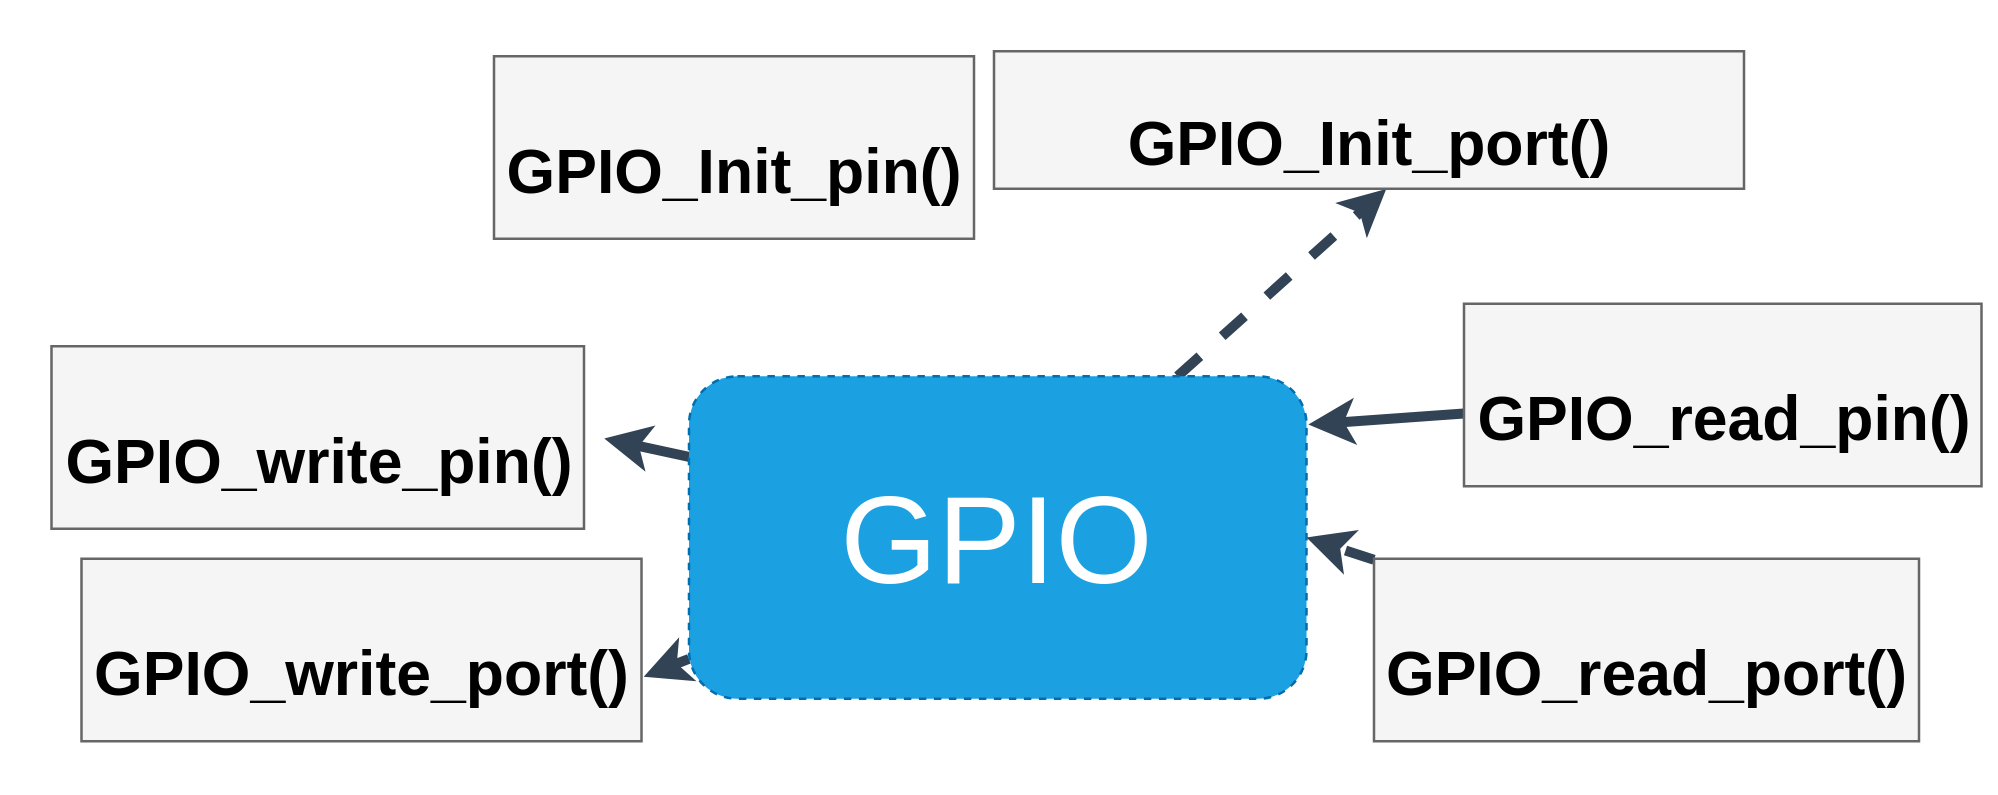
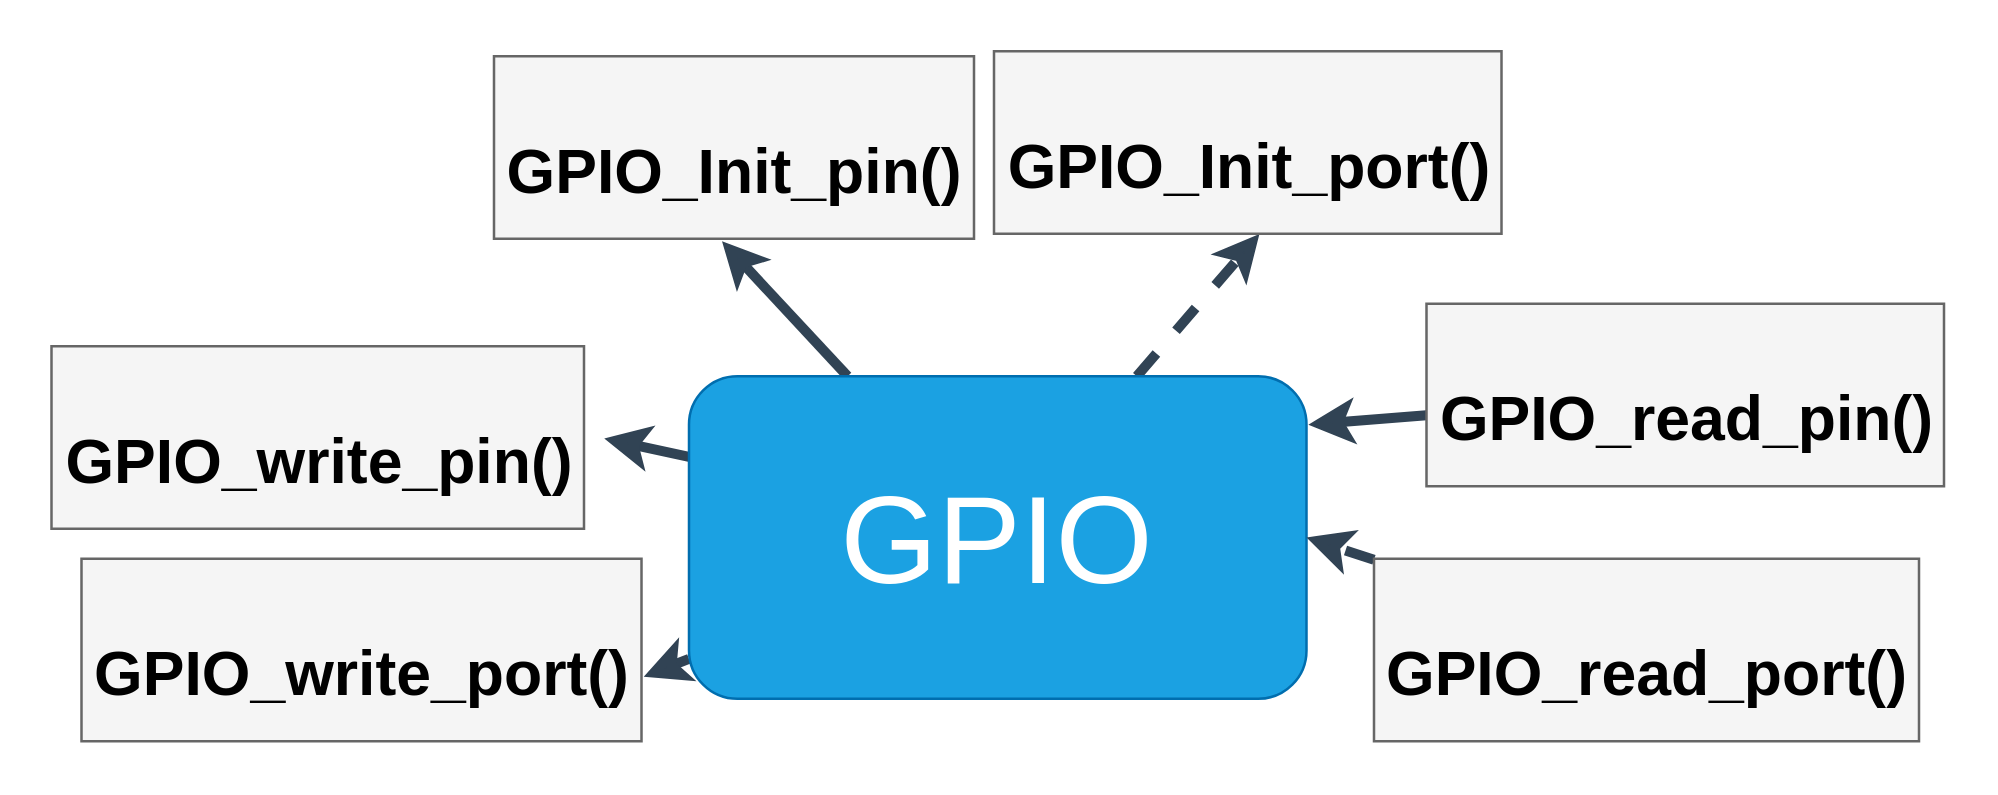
node "GPIO_Init_port()": size 750x138 -> 508x183
edge "GPIO" -> "GPIO_Init_pin()": added
node "GPIO_read_pin()": moved (1723, 395) -> (1685, 395)
node "GPIO": style dashed -> solid
